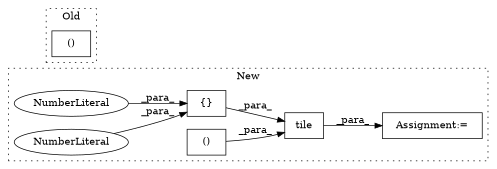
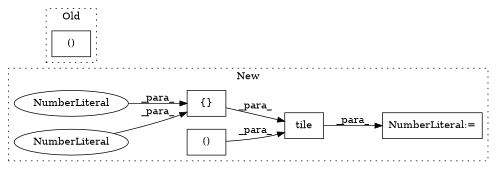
node "Assignment:=": label "Assignment:=" -> "NumberLiteral:="
